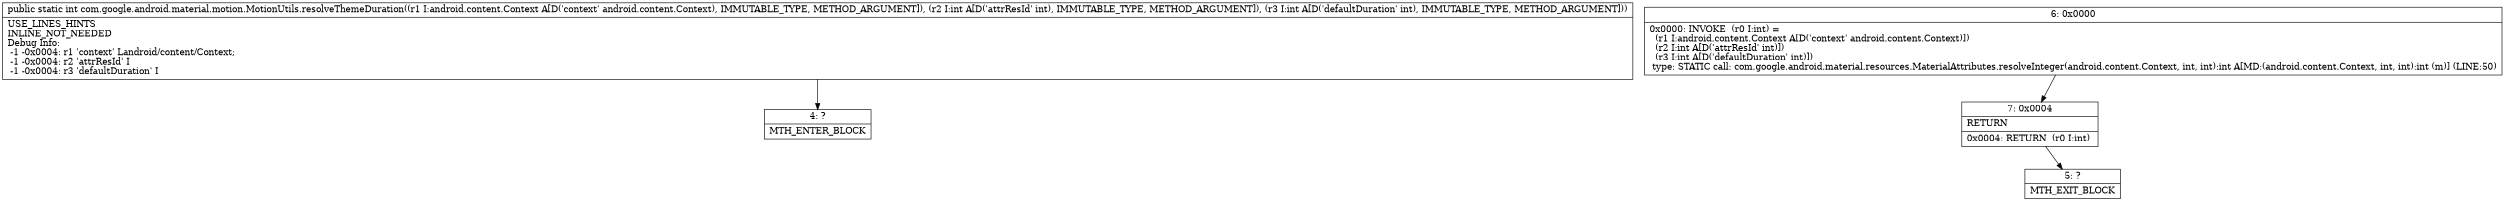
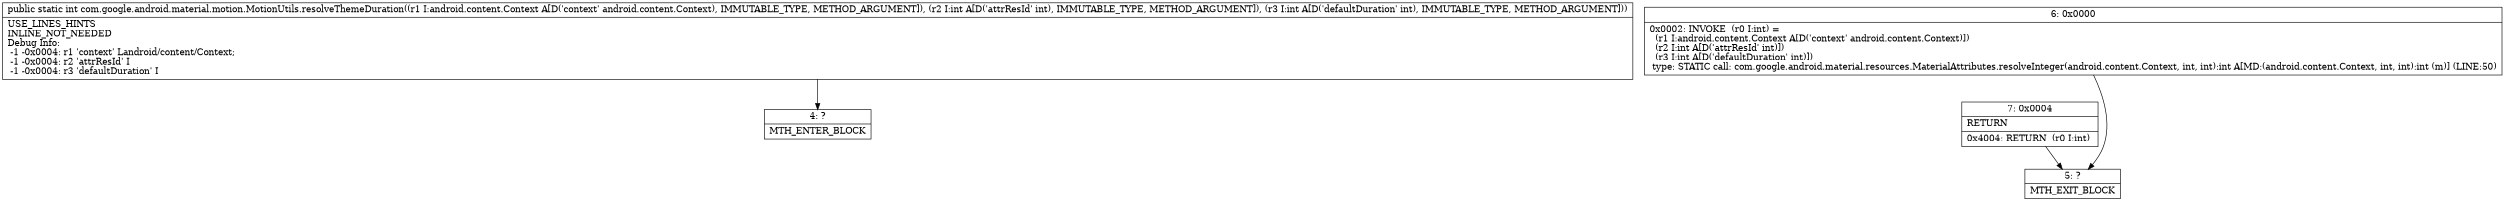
node "6: 0x0000": text "0x0000: INVOKE  (r0 I:int) =" -> "0x0002: INVOKE  (r0 I:int) ="
edge "6: 0x0000" -> "7: 0x0004": now "6: 0x0000" -> "5: ?"
node "7: 0x0004": text "0x0004: RETURN  (r0 I:int)" -> "0x4004: RETURN  (r0 I:int)"
